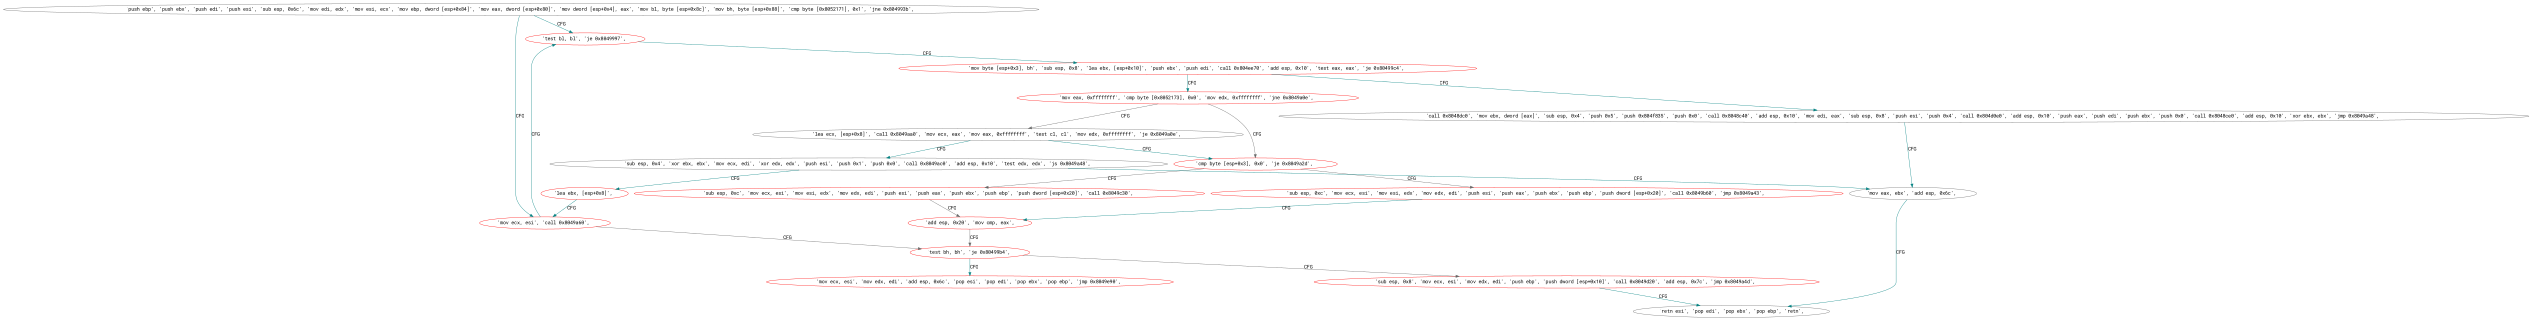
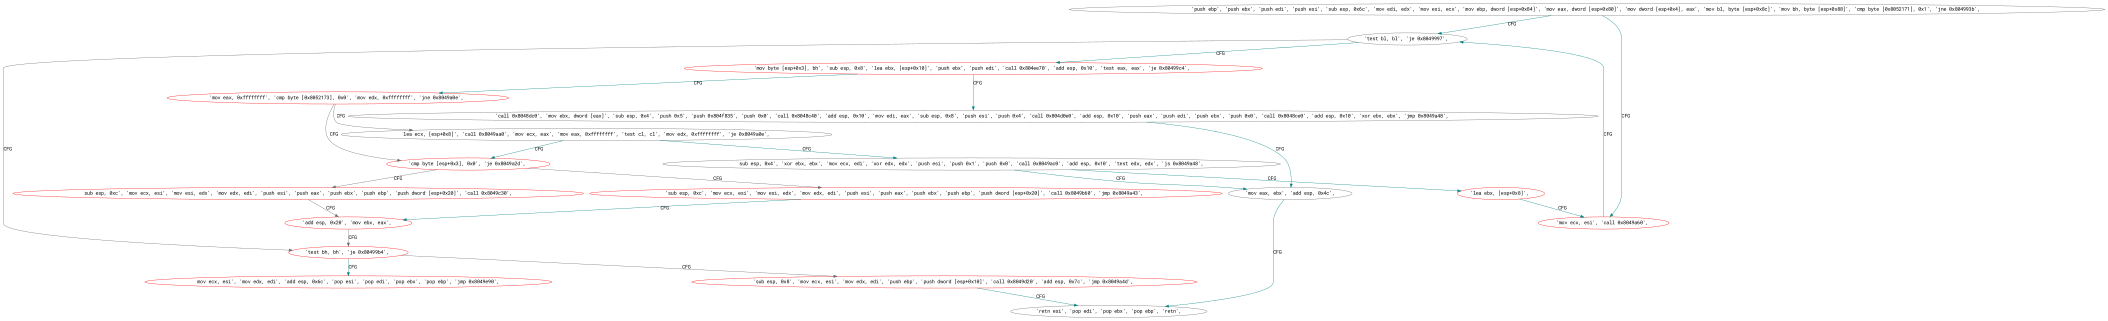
node "'test bl, bl', 'je 0x8049997',": color red -> gray40
node "'mov eax, ebx', 'add esp, 0x6c',": label "'mov eax, ebx', 'add esp, 0x6c'," -> "'mov eax, ebx', 'add esp, 0x4c',"
node "'add esp, 0x20', 'mov cmp, eax',": label "'add esp, 0x20', 'mov cmp, eax'," -> "'add esp, 0x20', 'mov ebx, eax',"
edge "'mov ecx, esi', 'call 0x8049a60'," -> "'test bh, bh', 'je 0x80499b4',": now "'test bl, bl', 'je 0x8049997'," -> "'test bh, bh', 'je 0x80499b4',"
